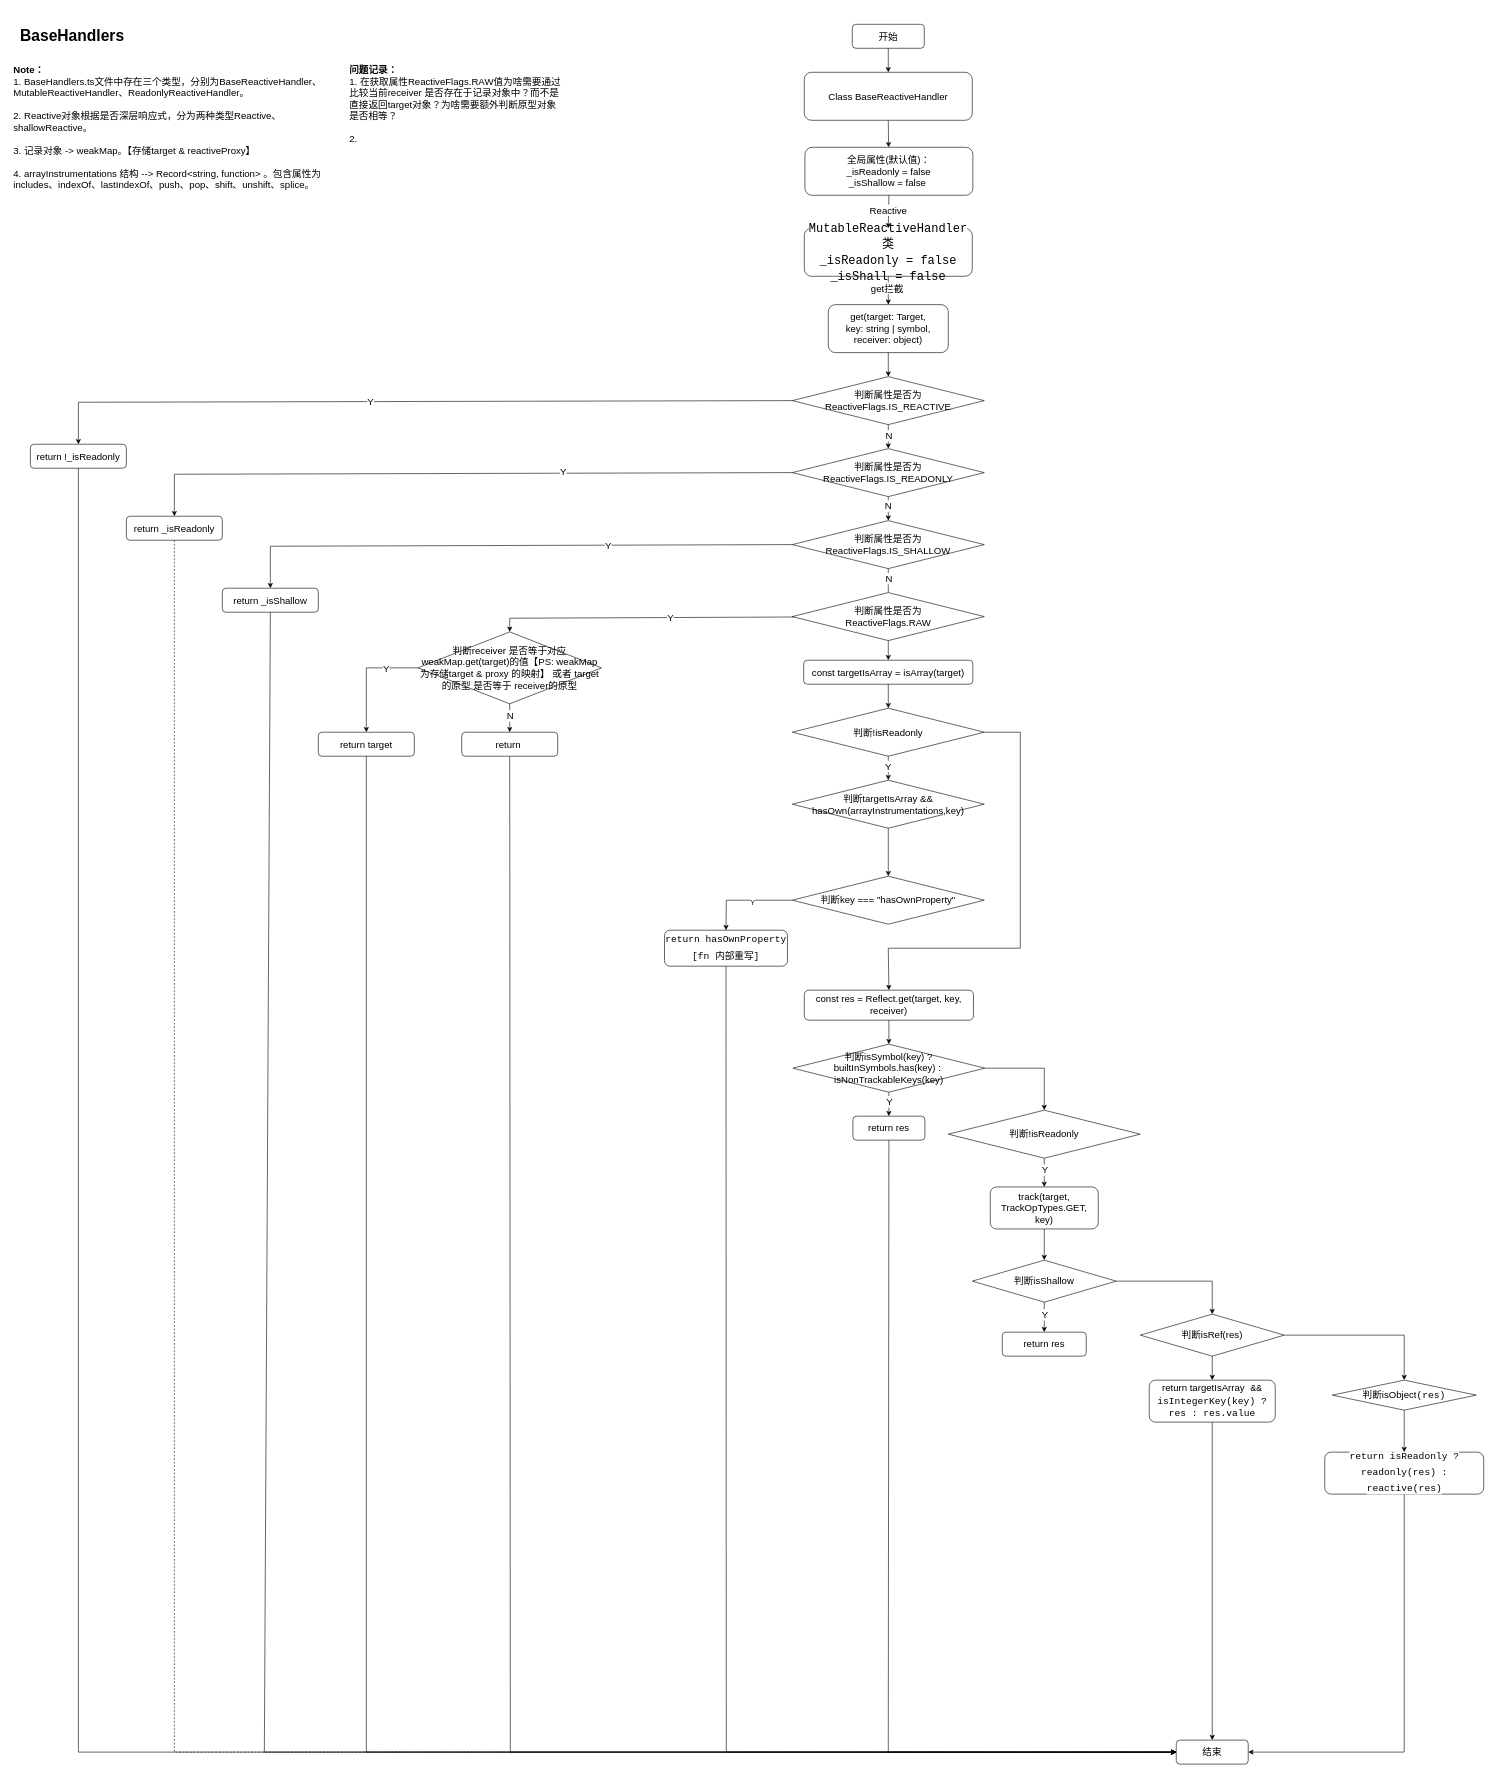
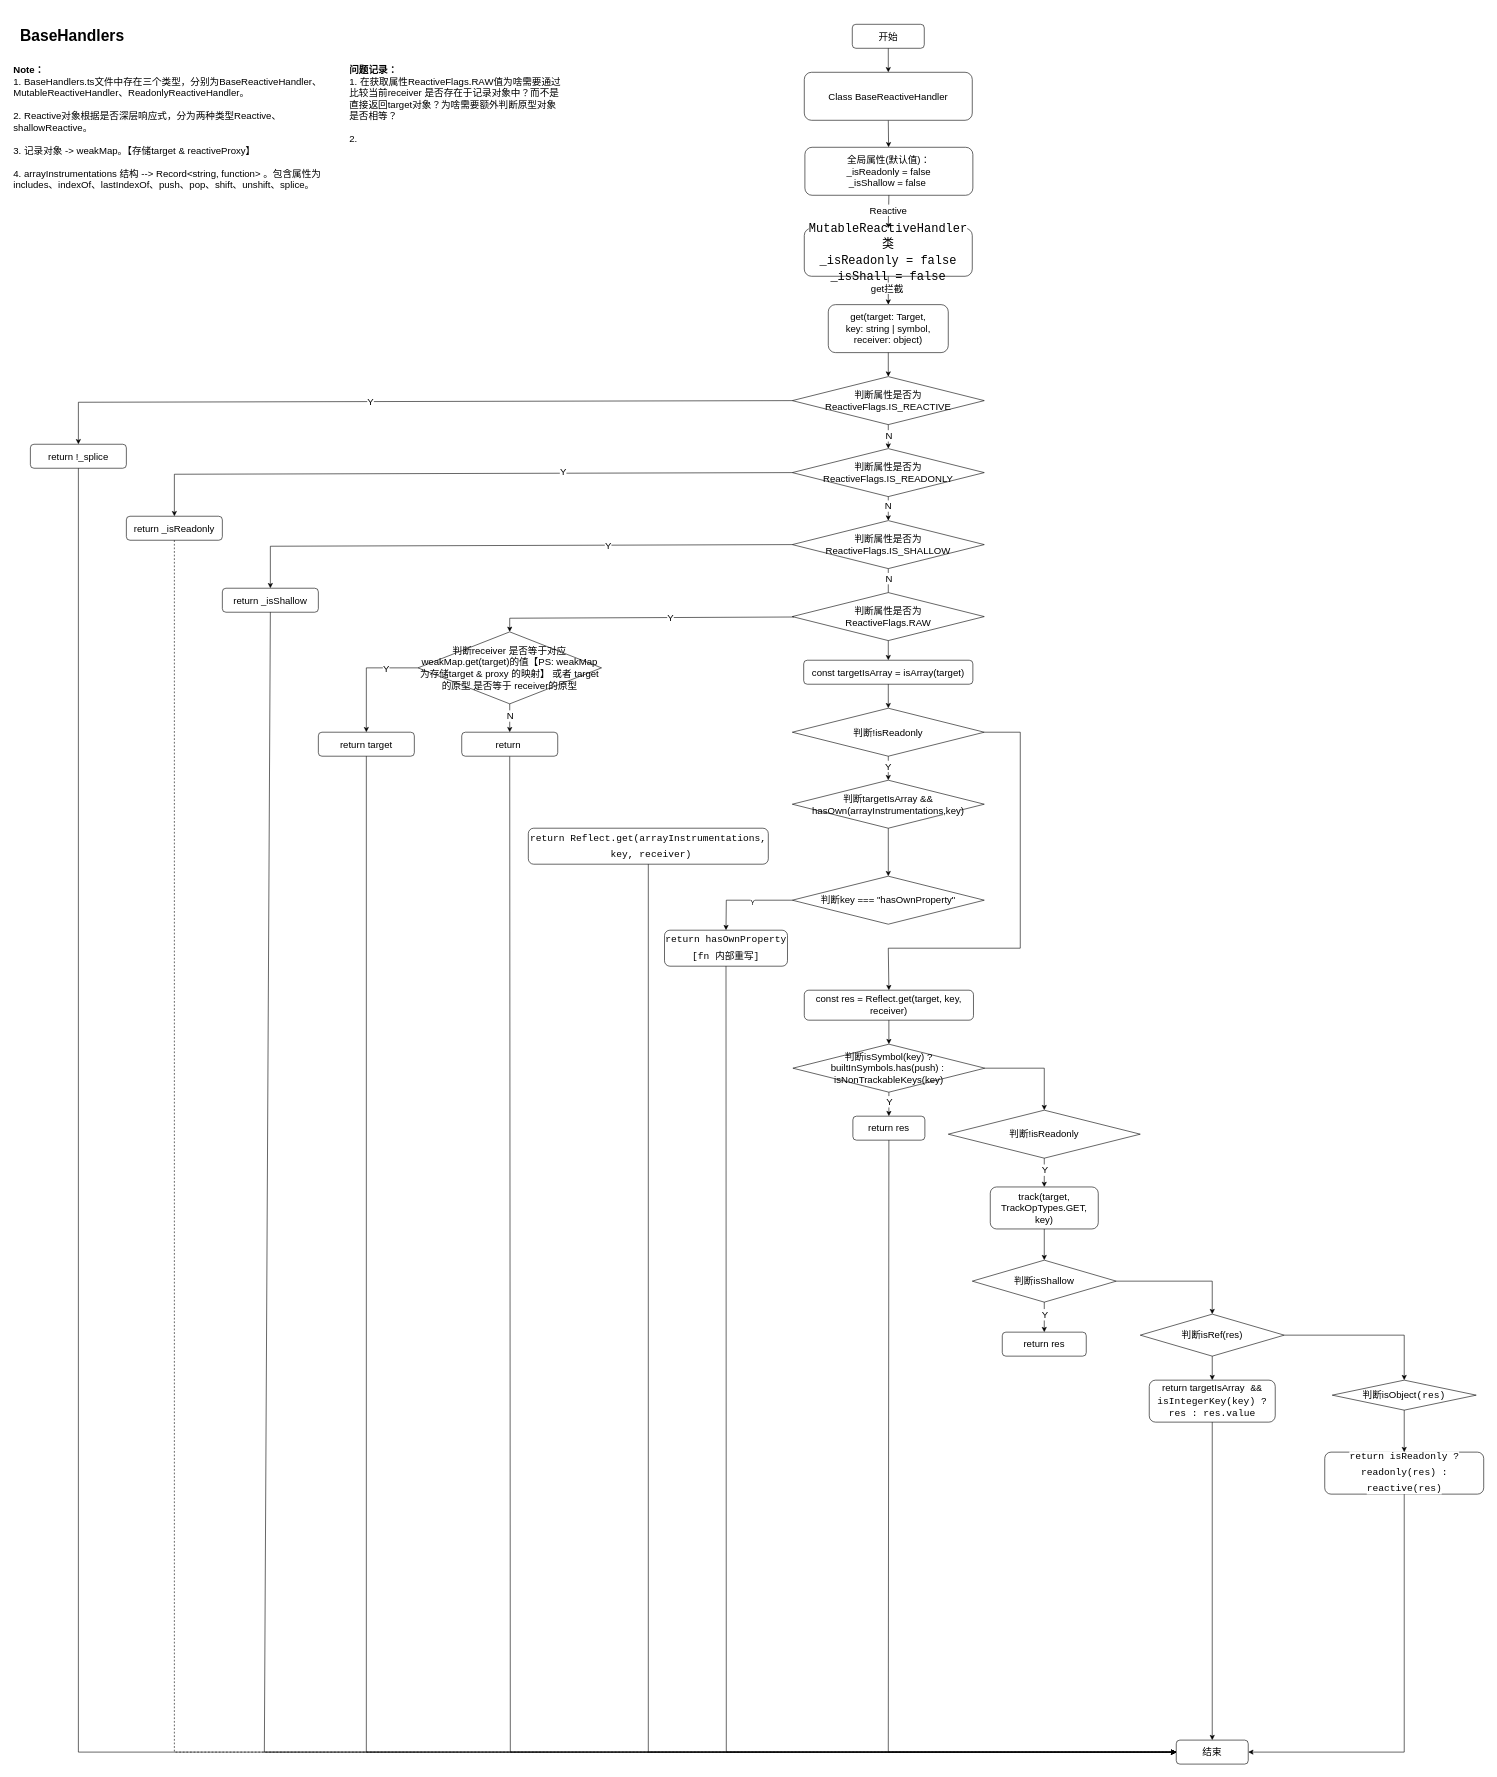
node "return !_isReadonly": label "return !_isReadonly" -> "return !_splice"
node "return Reflect.get(arrayInstrumentations, key, receiver)": added
node "判断isSymbol(key) ? builtInSymbols.has(key) : isNonTrackableKeys(key)": label "判断isSymbol(key) ? builtInSymbols.has(key) : isNonTrackableKeys(key)" -> "判断isSymbol(key) ? builtInSymbols.has(push) : isNonTrackableKeys(key)"
edge "return Reflect.get(arrayInstrumentations, key, receiver)" -> "结束": added
